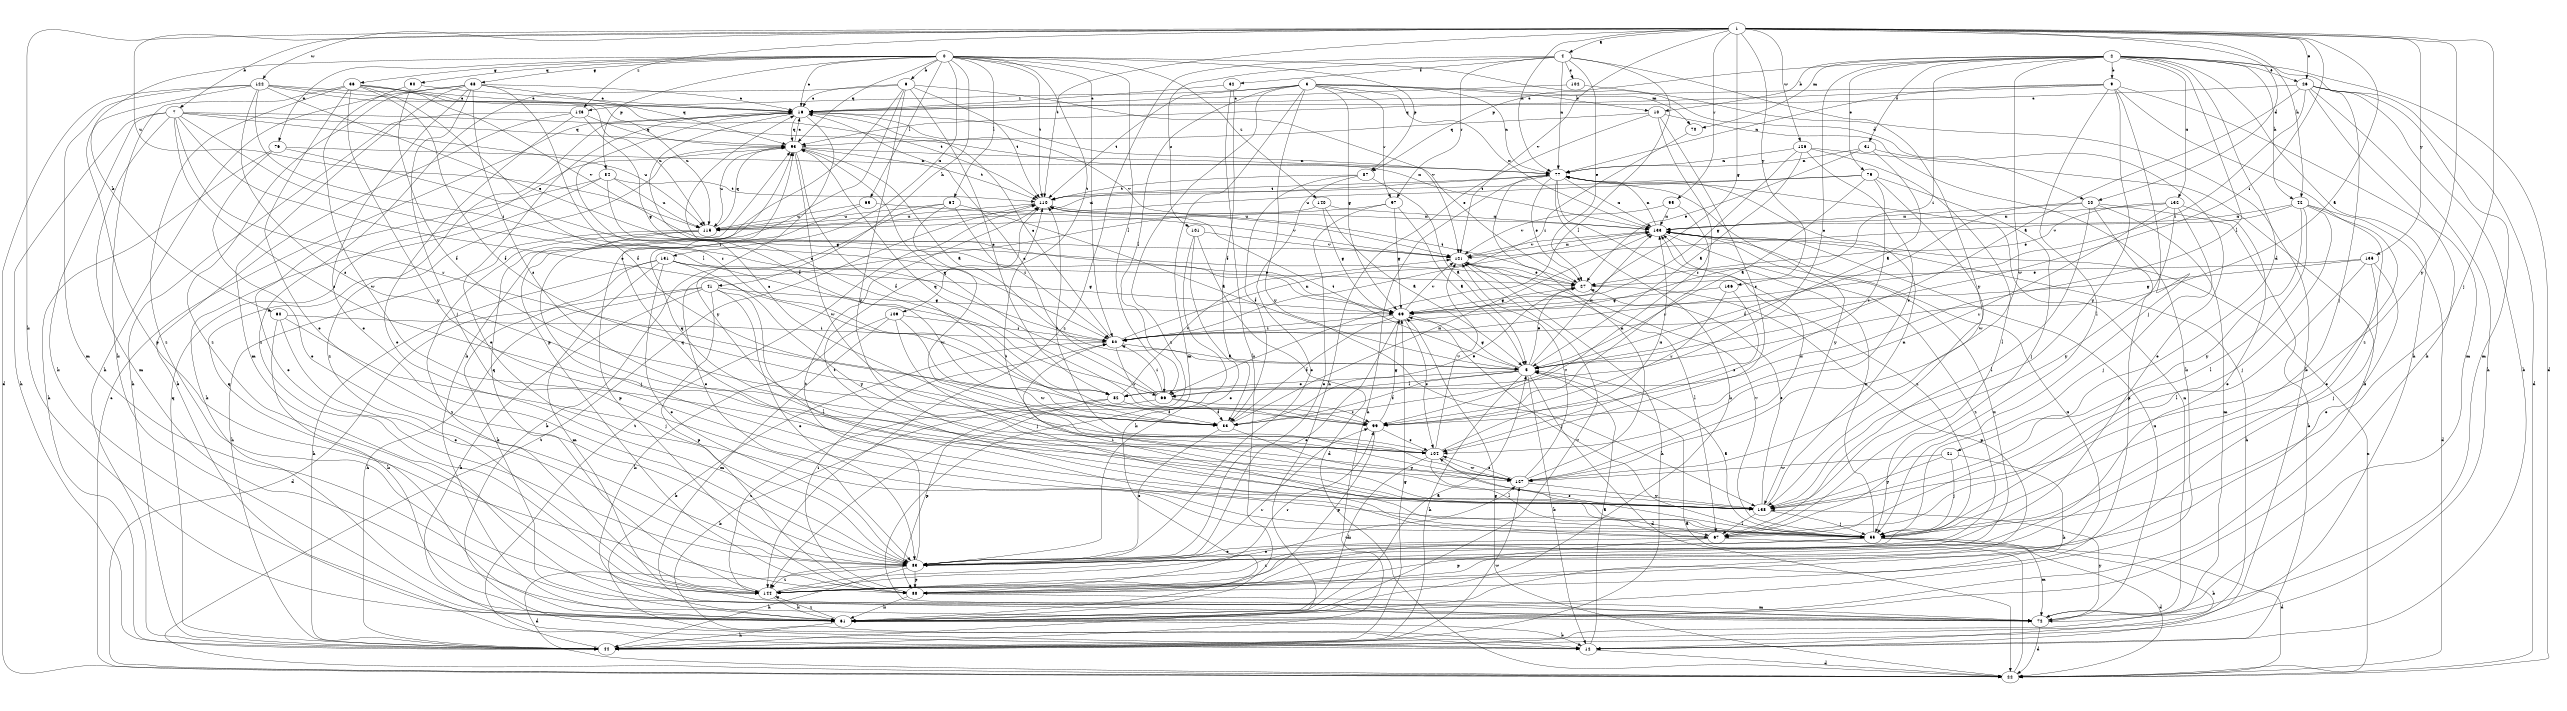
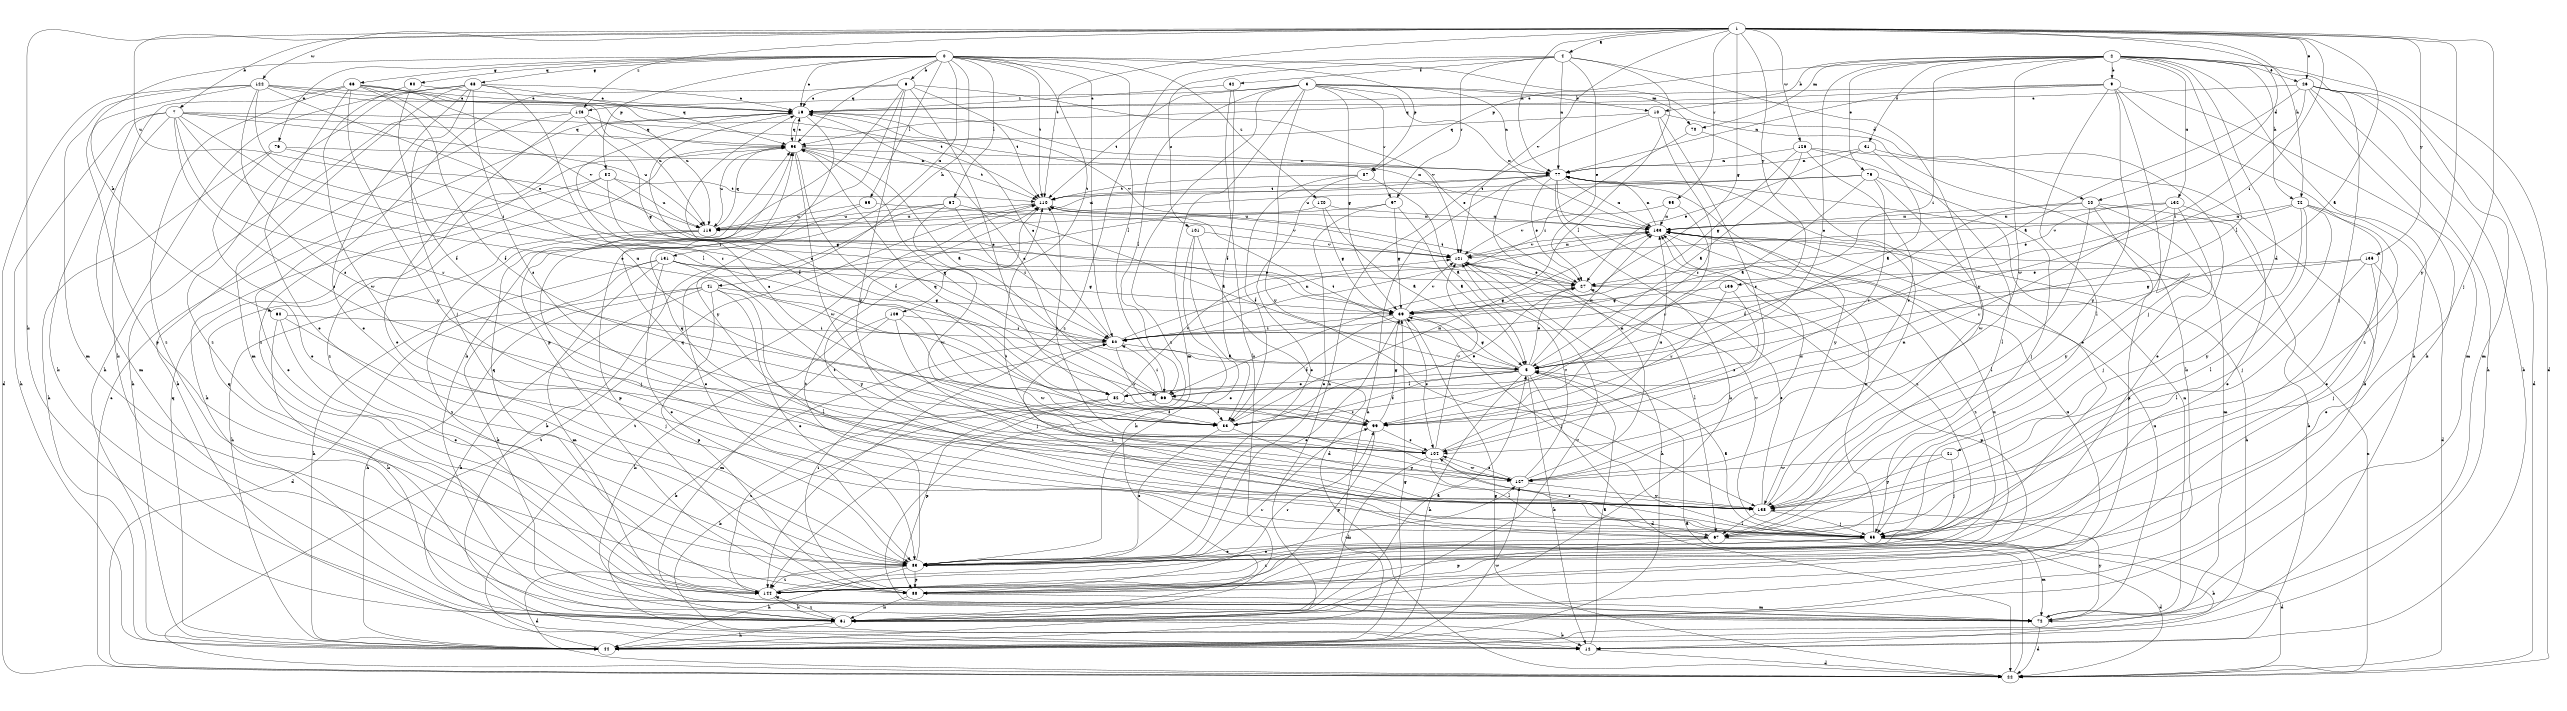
node "102": removed
edge "38" -> "33": label "f" -> "x"
edge "16" -> "83": now "70" -> "83"
edge "21" -> "61": removed, label "k"
